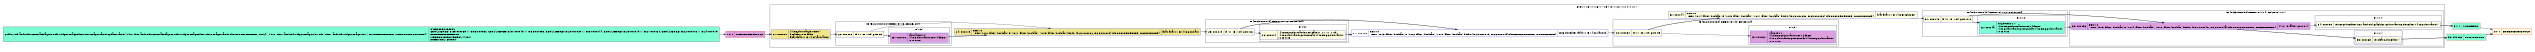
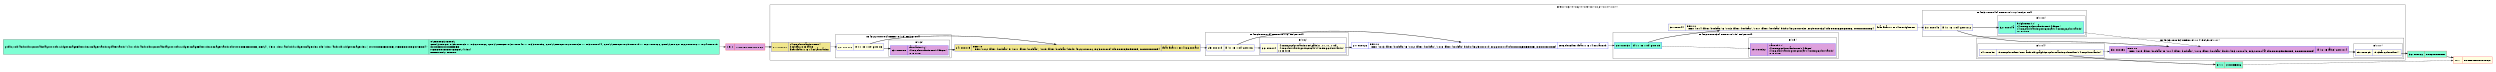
edge "22: 0x000c" -> "24: 0x0019": style solid -> bold
edge "33: 0x005c" -> "34: 0x005e": reversed
node "28: 0x0030": fillcolor lightyellow -> aquamarine
